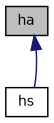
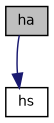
edge "hs" -> "ha": reversed
